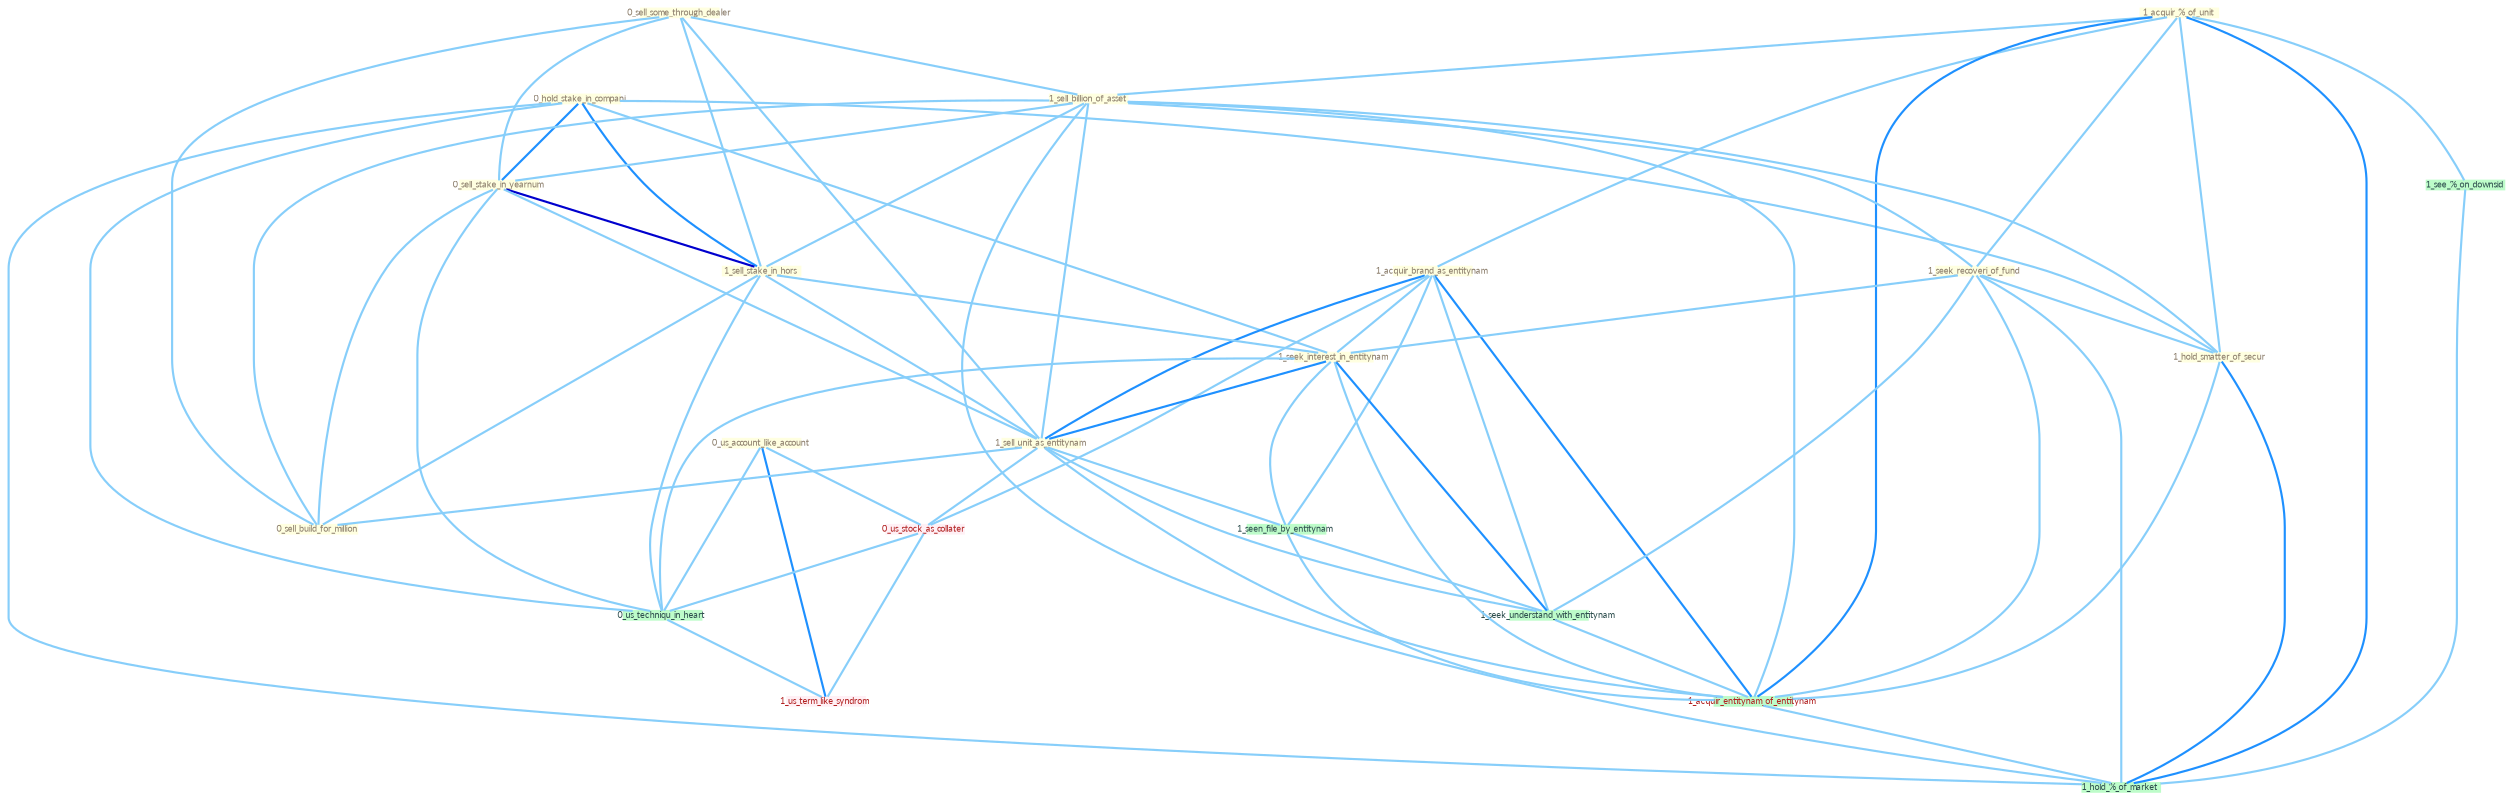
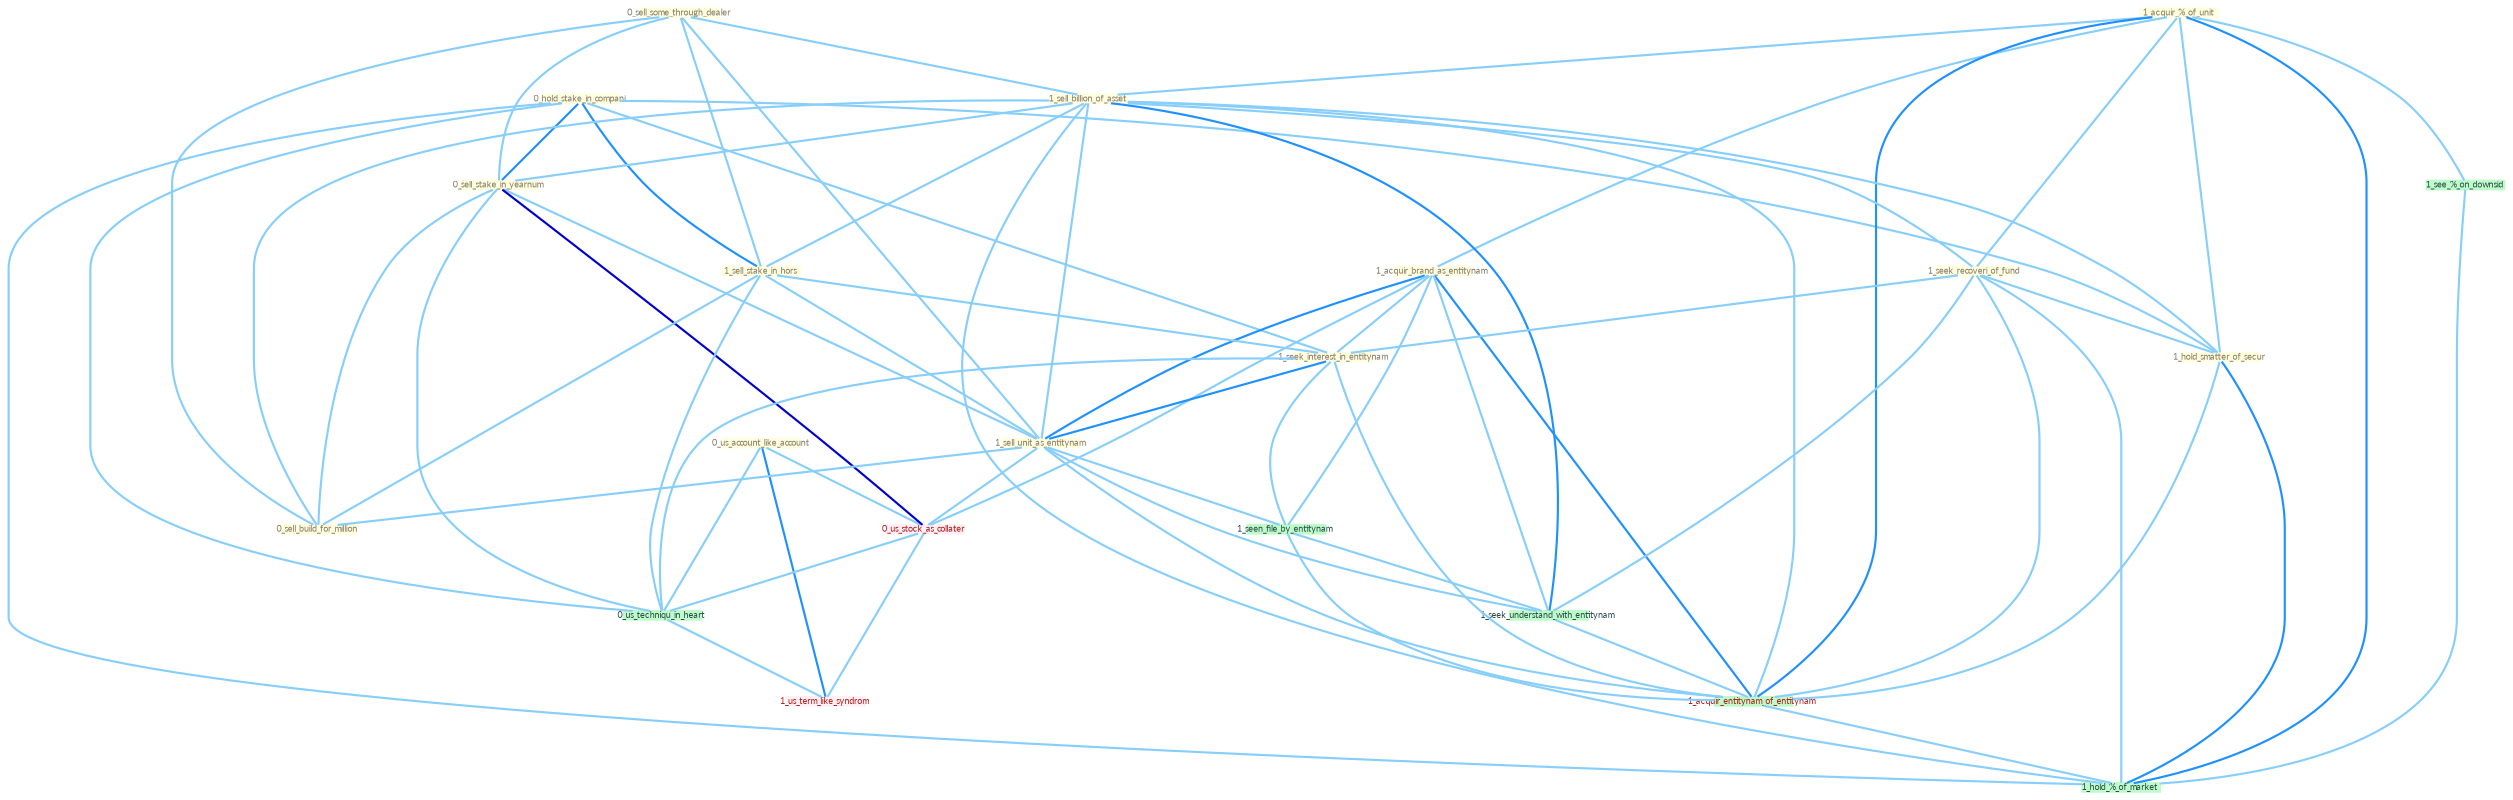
edge "0_sell_stake_in_yearnum" -- "1_sell_stake_in_hors": now "0_sell_stake_in_yearnum" -- "0_us_stock_as_collater"
edge "1_seek_interest_in_entitynam" -- "1_seek_understand_with_entitynam": now "1_sell_billion_of_asset" -- "1_seek_understand_with_entitynam"
